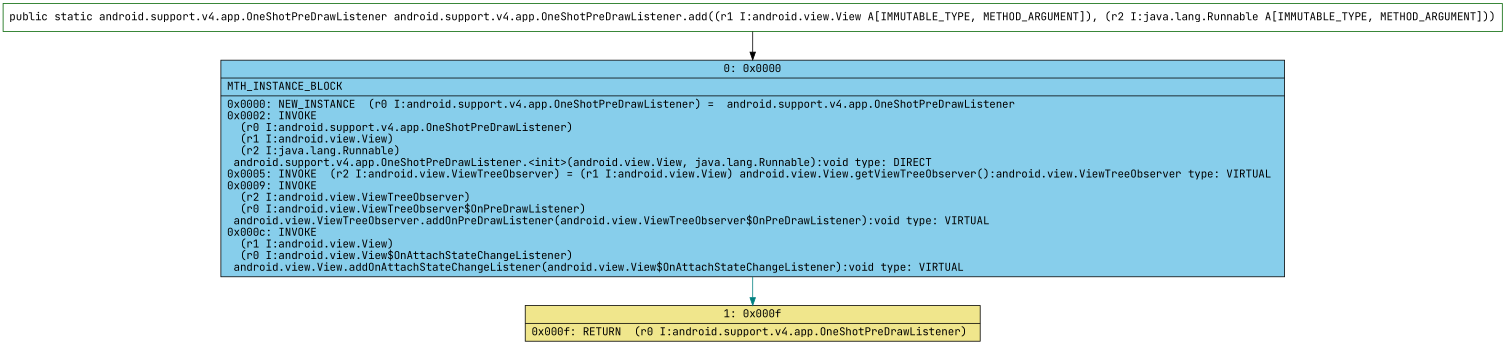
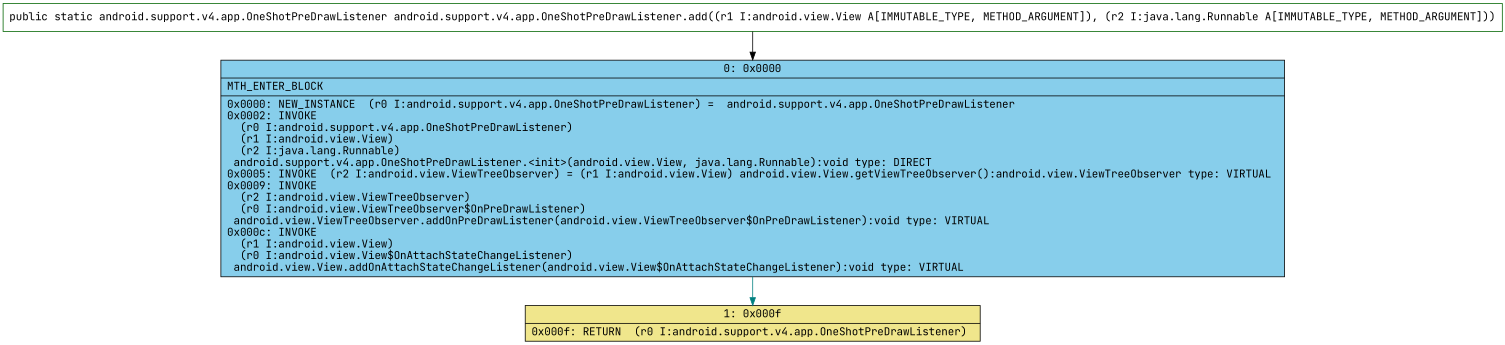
node "0: 0x0000": text "MTH_INSTANCE_BLOCK" -> "MTH_ENTER_BLOCK"
